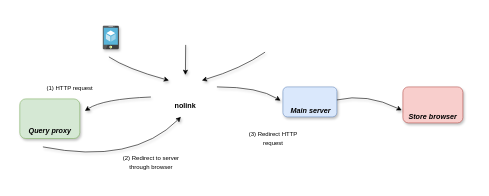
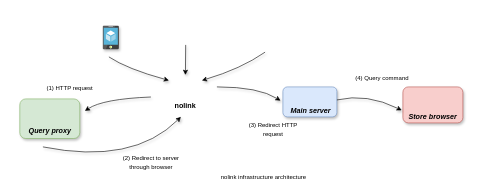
node "(4) Query command": added
node "(3) Redirect HTTP request": moved (273, 138) -> (273, 129)
node "nolink infrastructure architecture": added
